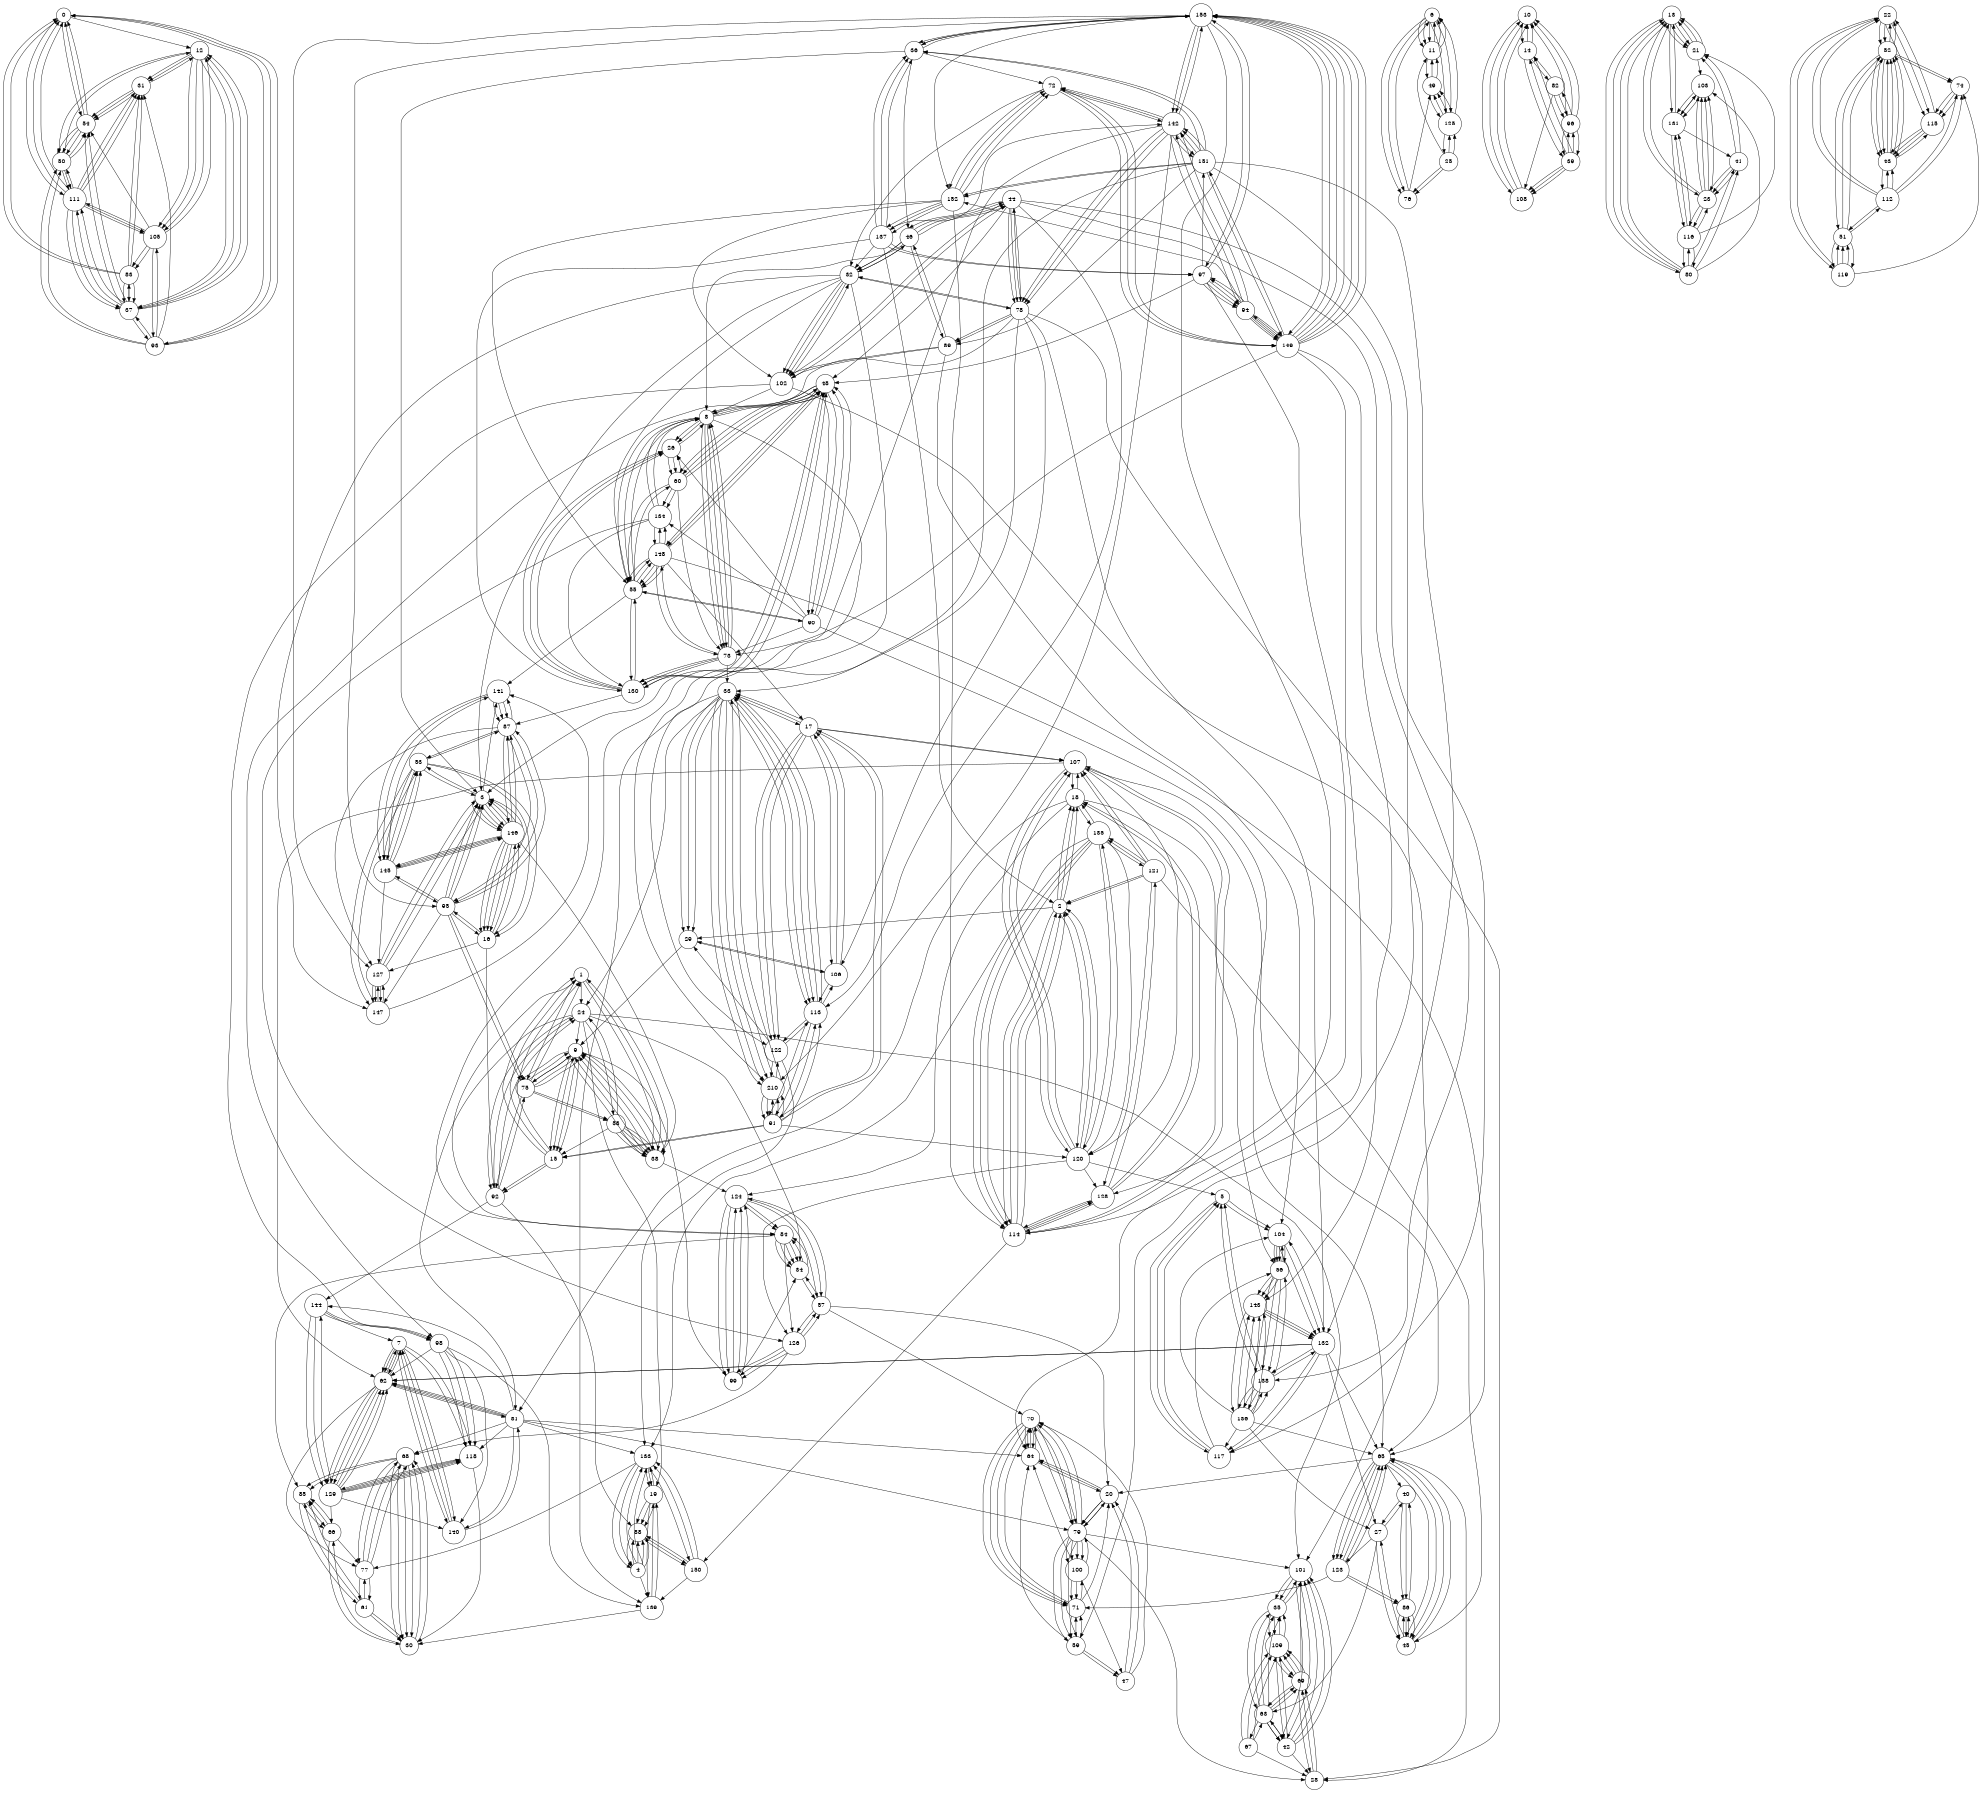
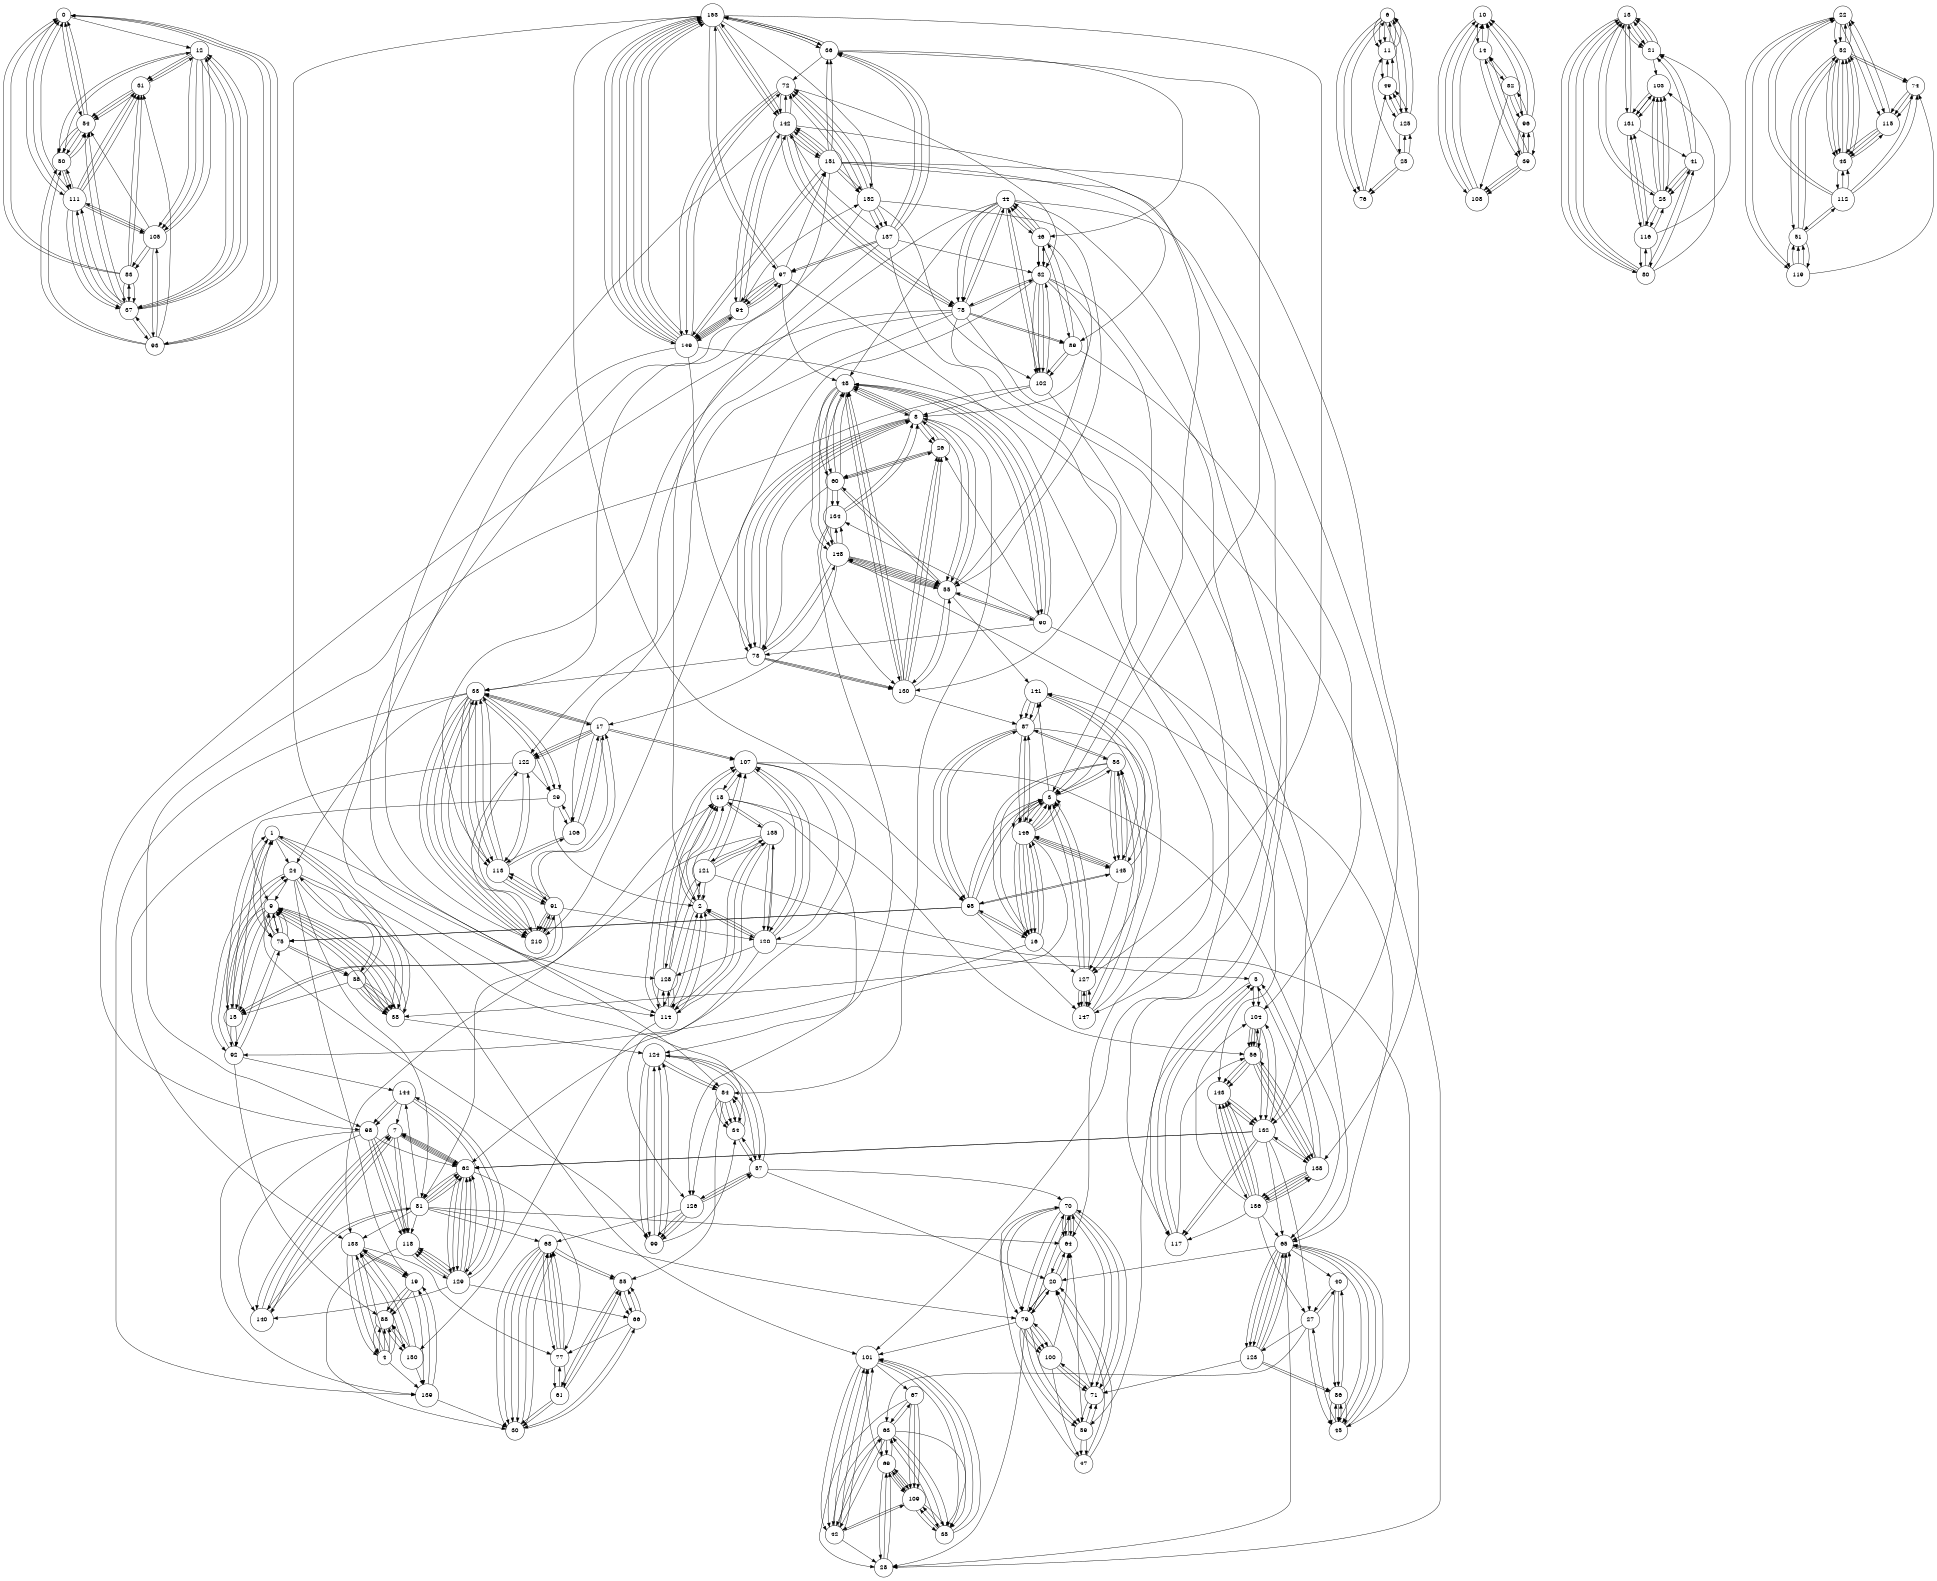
edge "2" -> "29": reversed
edge "101" -> "67": added
